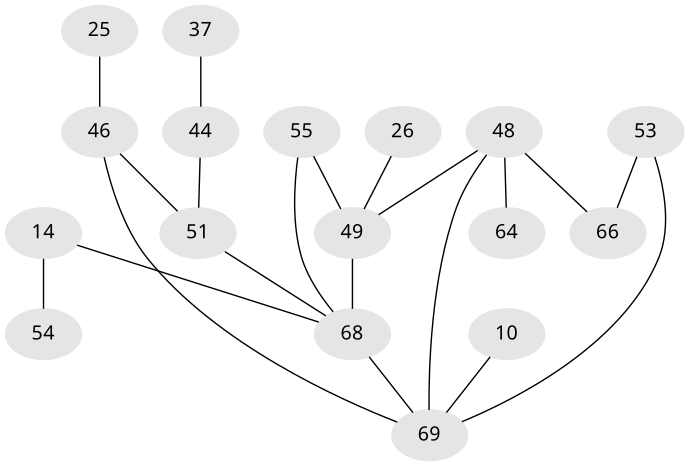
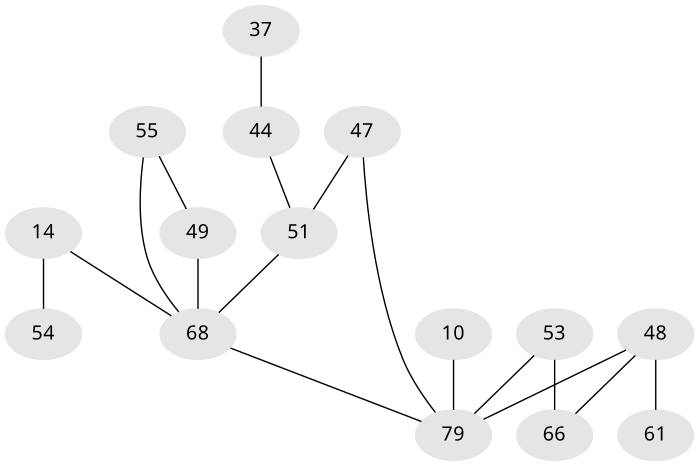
node "25": removed
node "46": label "46" -> "47"
node "26": removed
edge "48" -- "49": removed
node "64": label "64" -> "61"
node "69": label "69" -> "79"
